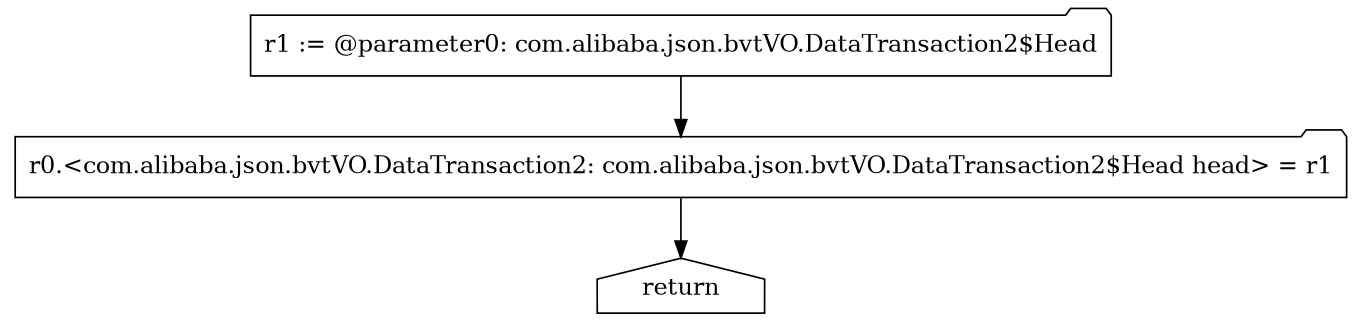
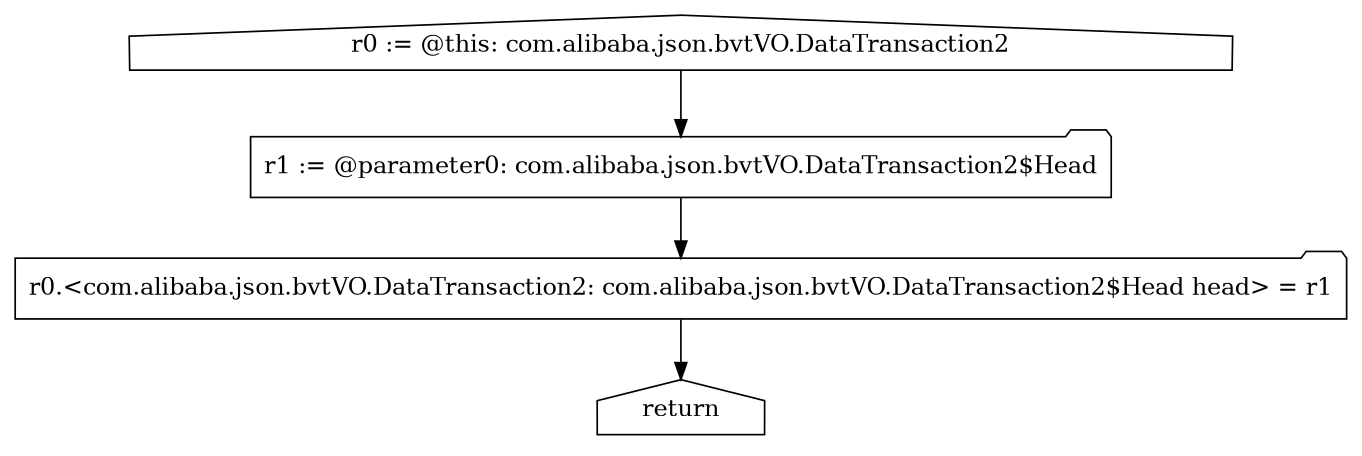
node "r0 := @this: com.alibaba.json.bvtVO.DataTransaction2": added
